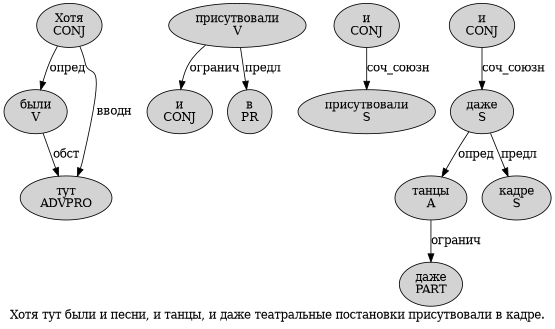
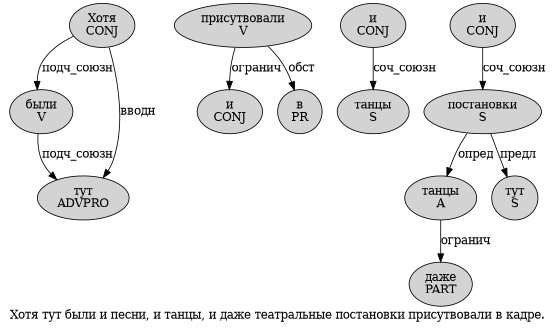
edge "Хотя CONJ" -> "были V": label "опред" -> "подч_союзн"
edge "присутвовали V" -> "в PR": label "предл" -> "обст"
node "присутвовали S": label "присутвовали S" -> "танцы S"
node "даже S": label "даже S" -> "постановки S"
edge "были V" -> "тут ADVPRO": label "обст" -> "подч_союзн"
node "кадре S": label "кадре S" -> "тут S"
